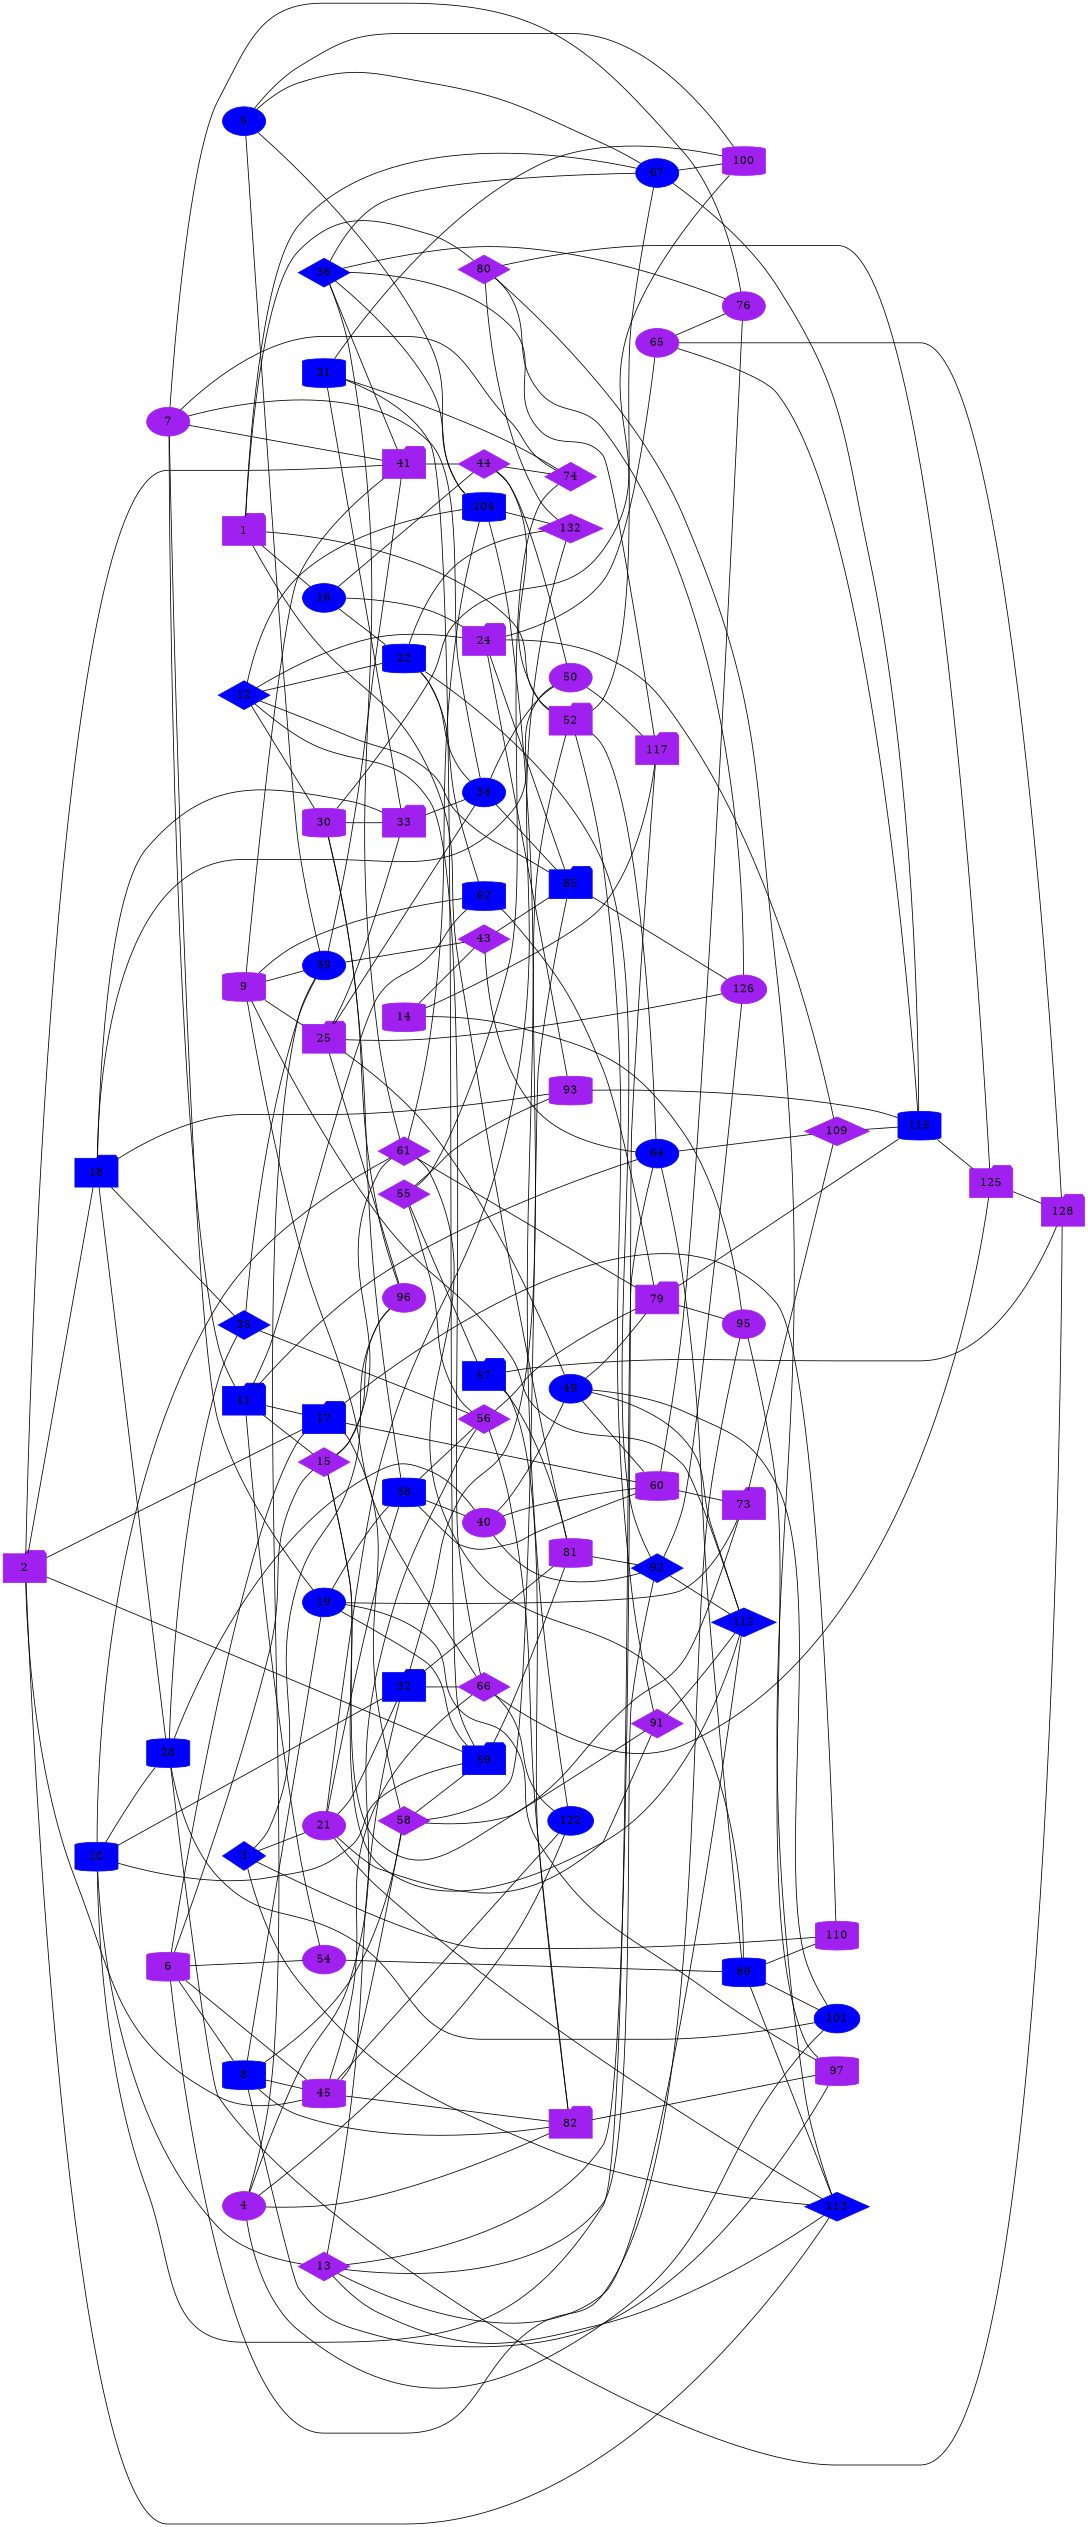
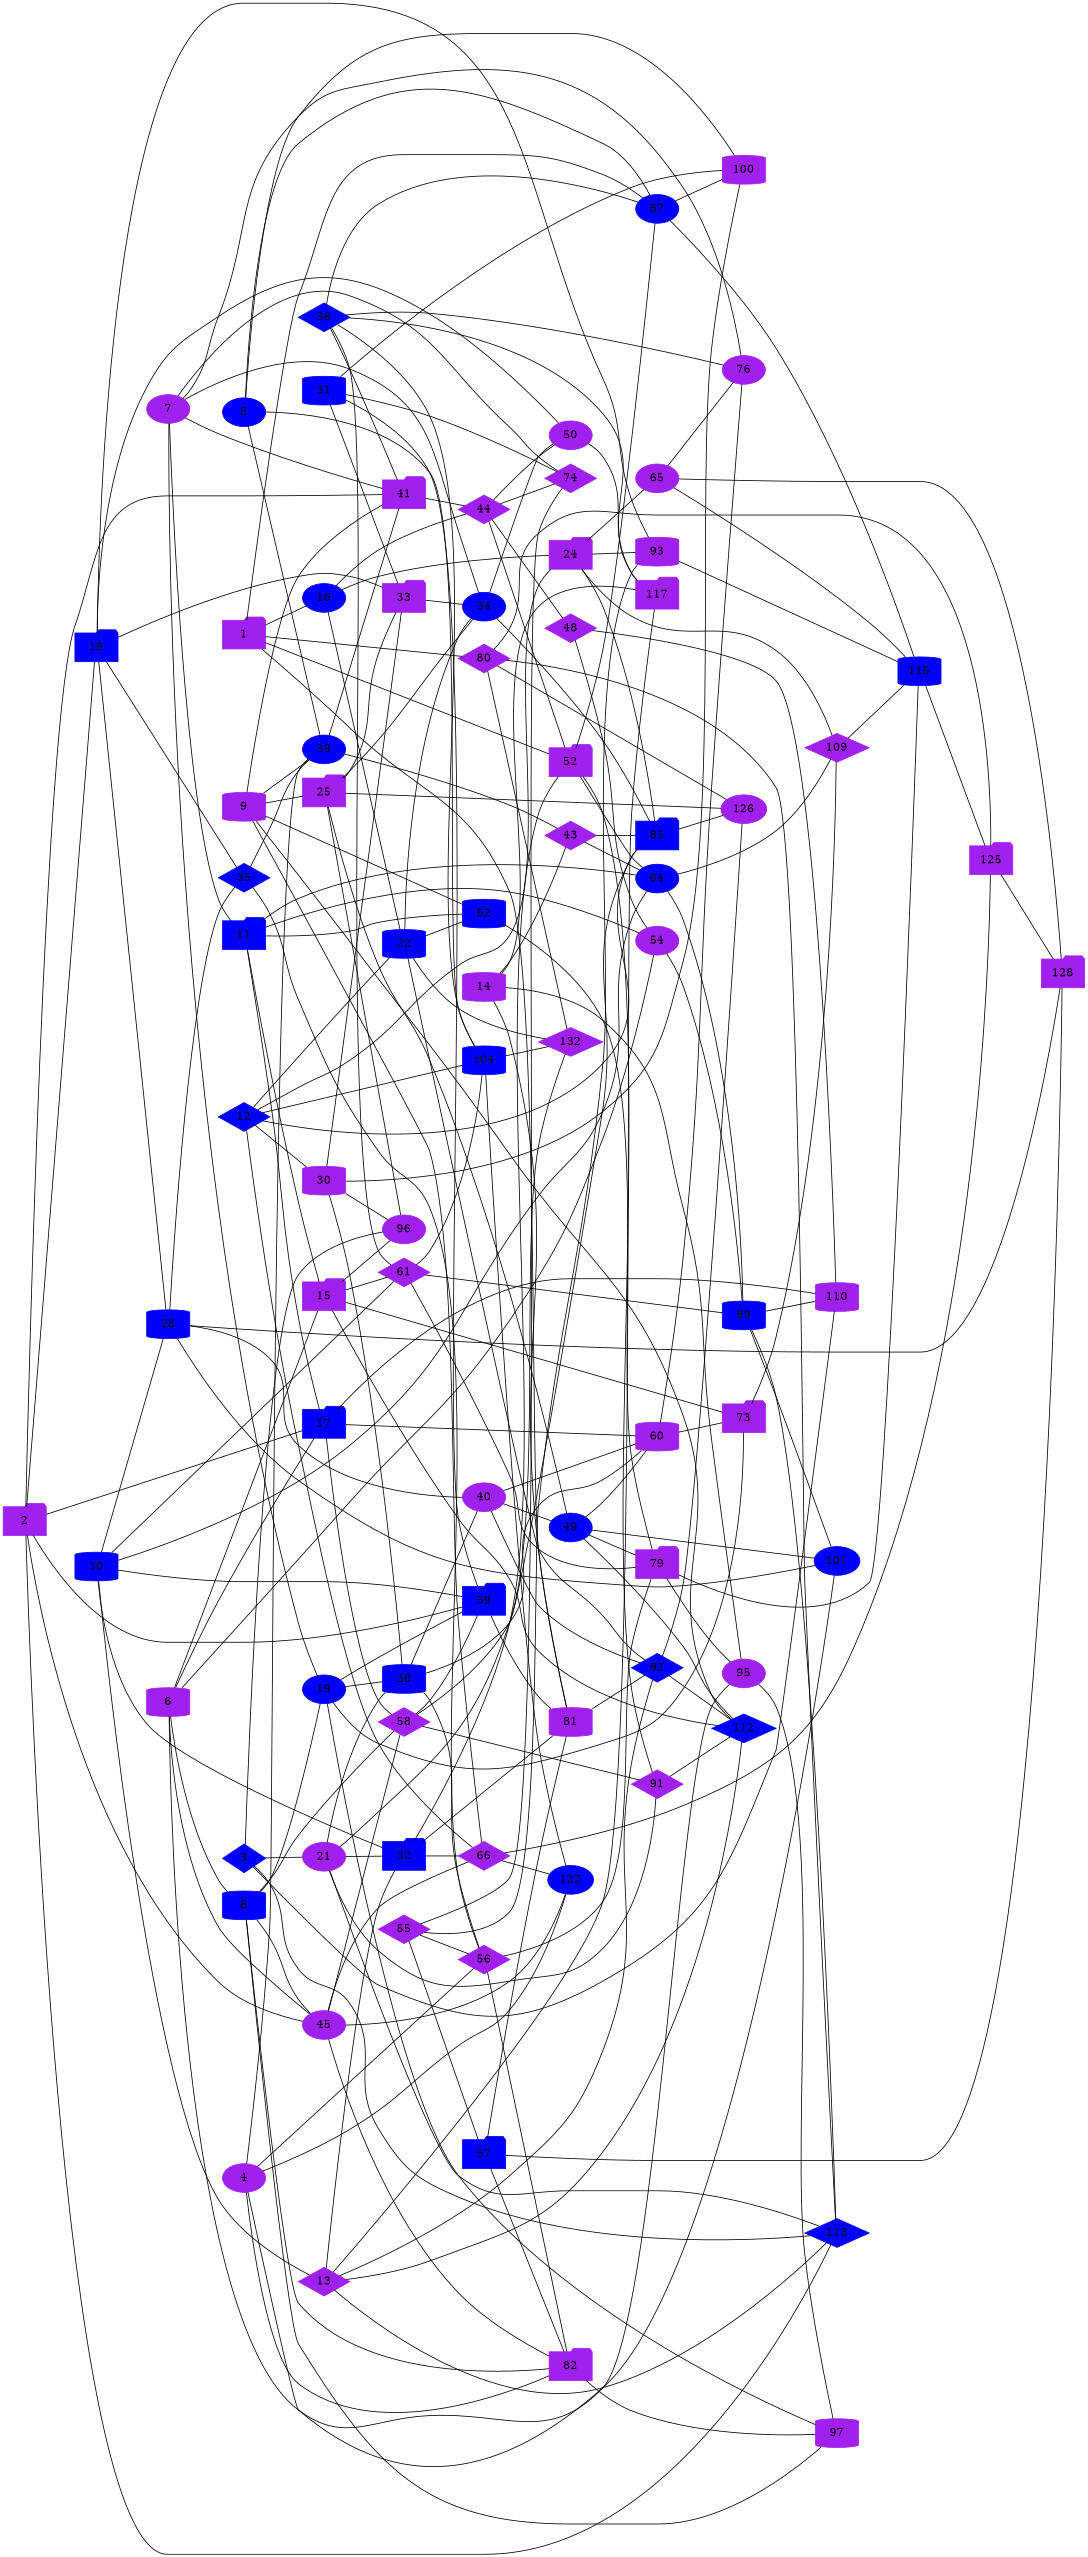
node "48": added
edge "14" -- "81": added
node "15": shape diamond -> folder
node "45": shape cylinder -> ellipse
